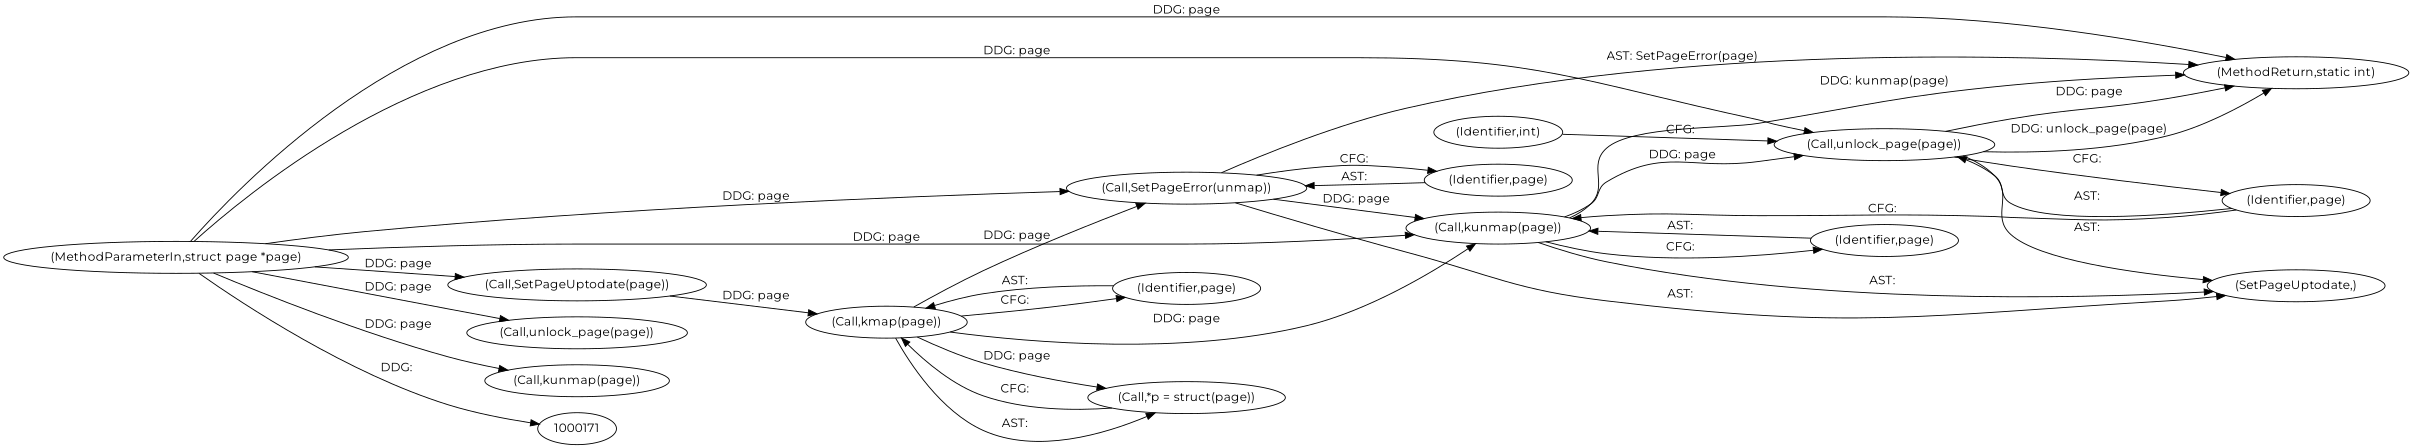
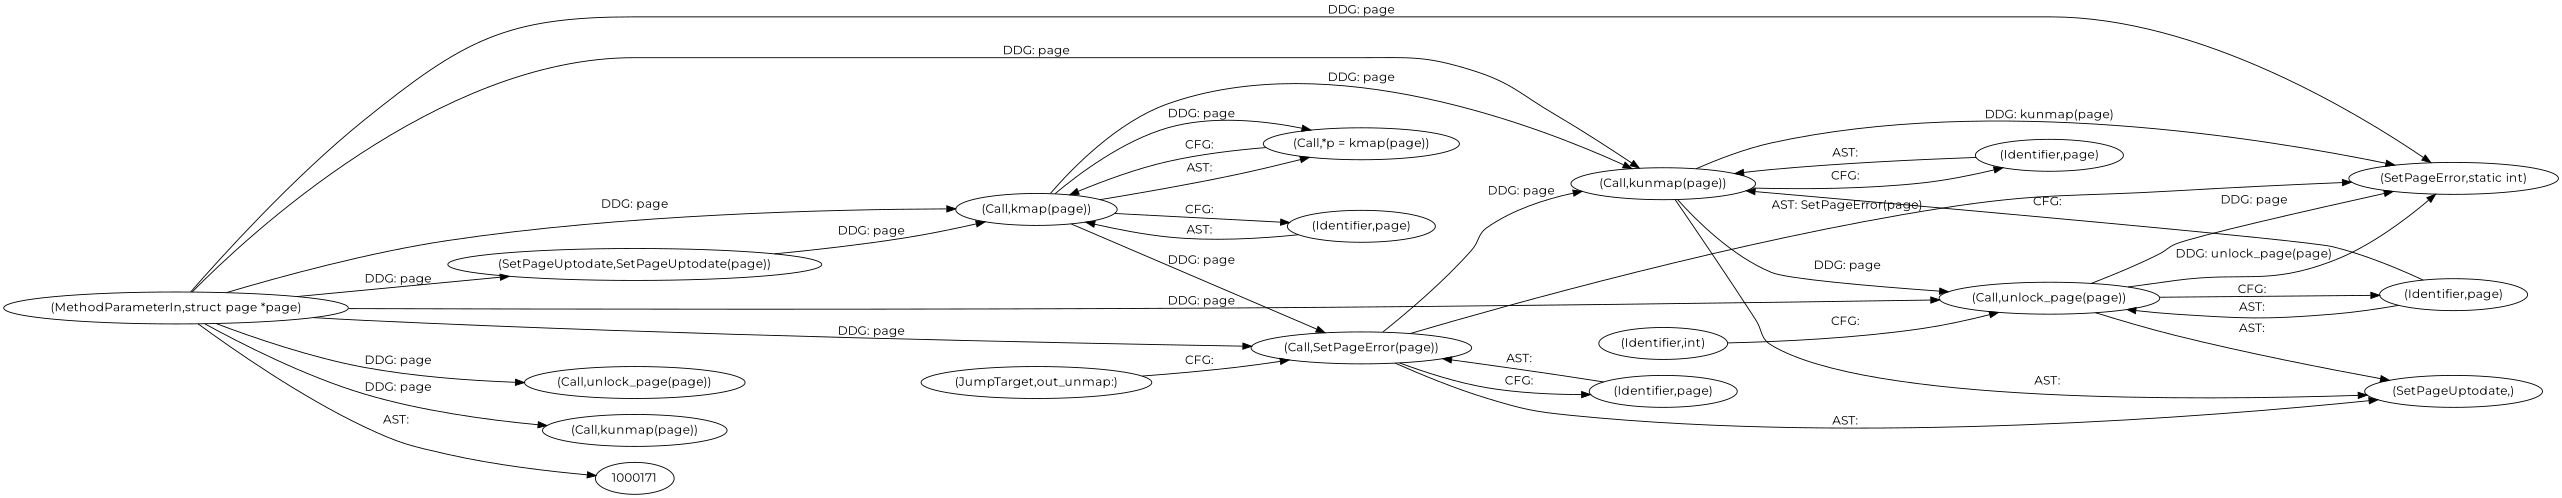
node "(MethodReturn,static int)": label "(MethodReturn,static int)" -> "(SetPageError,static int)"
node "(Call,SetPageError(unmap))": label "(Call,SetPageError(unmap))" -> "(Call,SetPageError(page))"
edge "(MethodParameterIn,struct page *page)" -> "(Call,kmap(page))": added, label "DDG: page"
node "(Call,SetPageUptodate(page))": label "(Call,SetPageUptodate(page))" -> "(SetPageUptodate,SetPageUptodate(page))"
edge "(MethodParameterIn,struct page *page)" -> "1000171": label "DDG: " -> "AST: "
node "(JumpTarget,out_unmap:)": added
node "(Call,*p = struct(page))": label "(Call,*p = struct(page))" -> "(Call,*p = kmap(page))"
